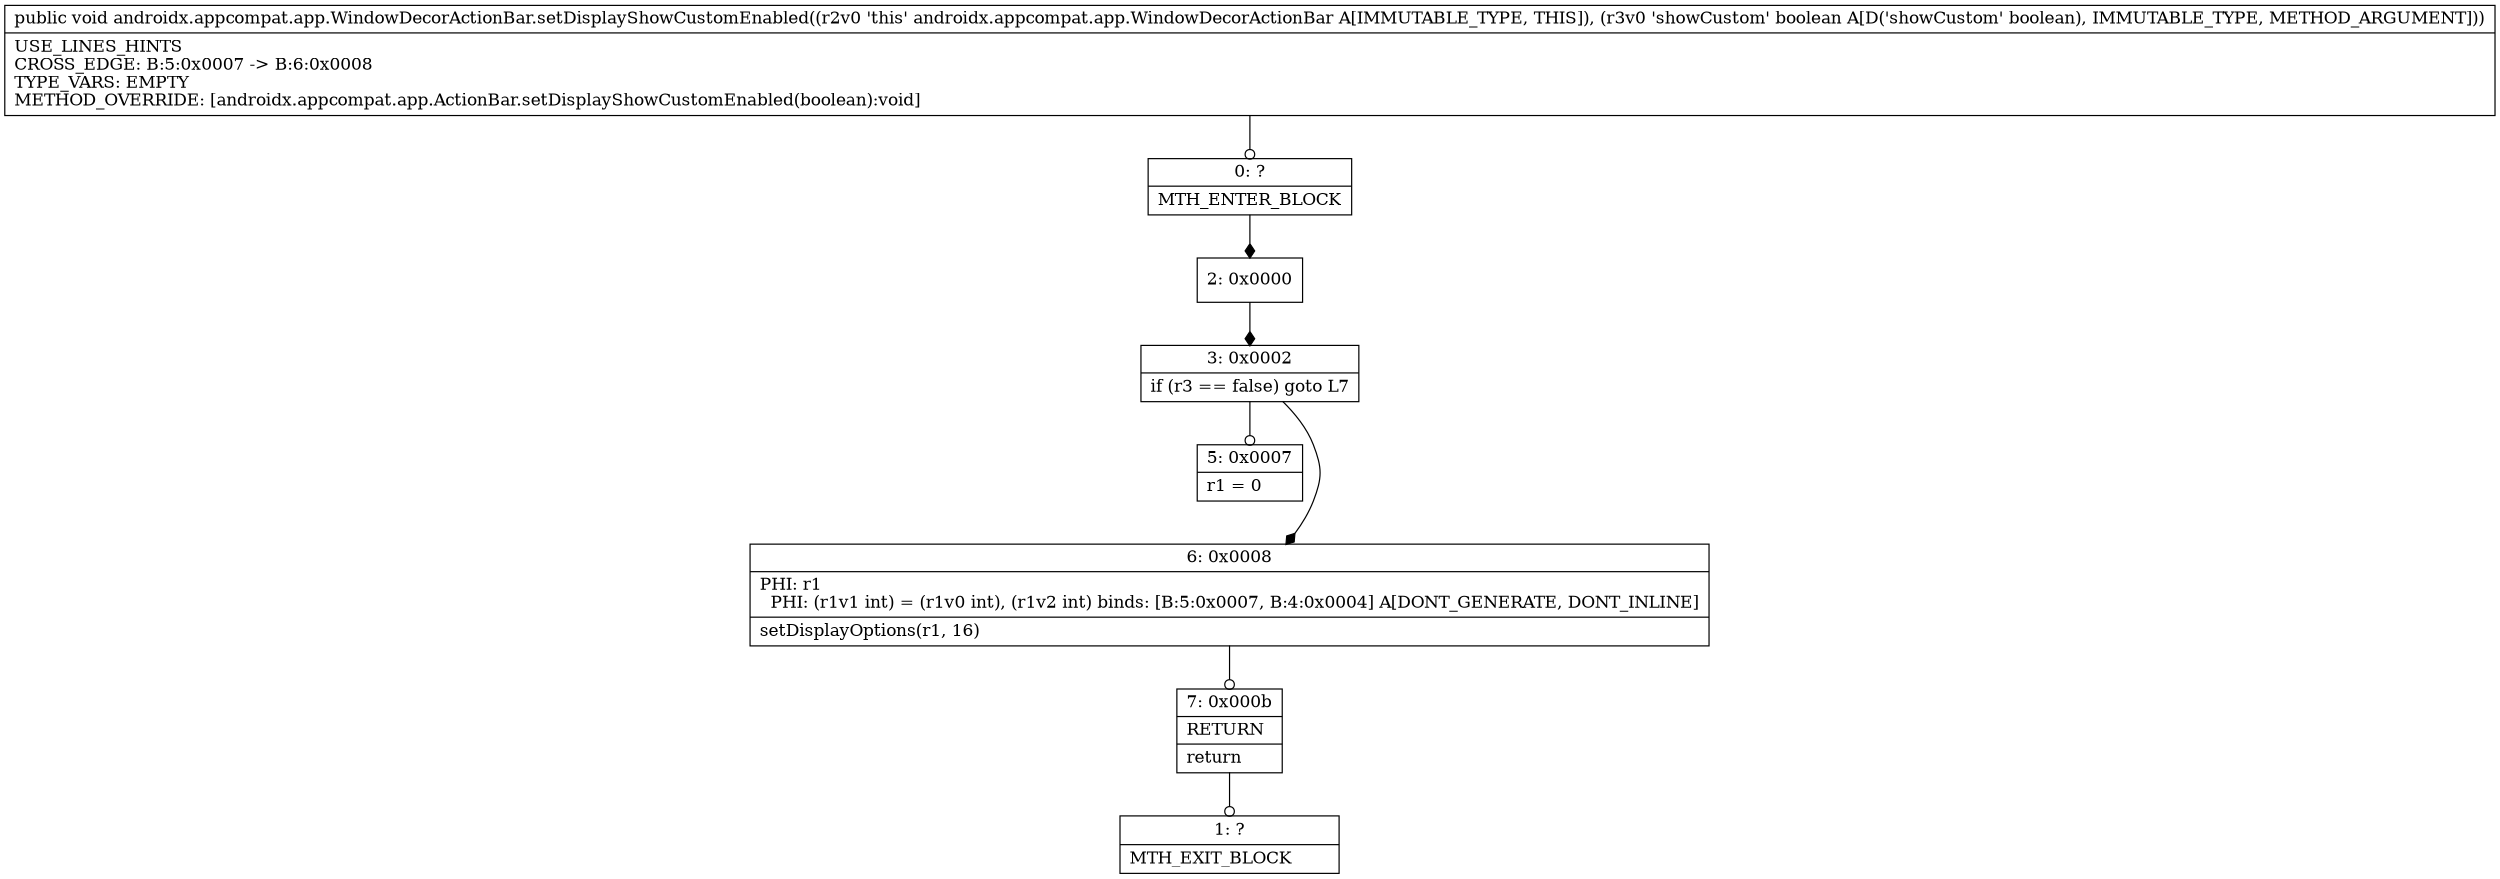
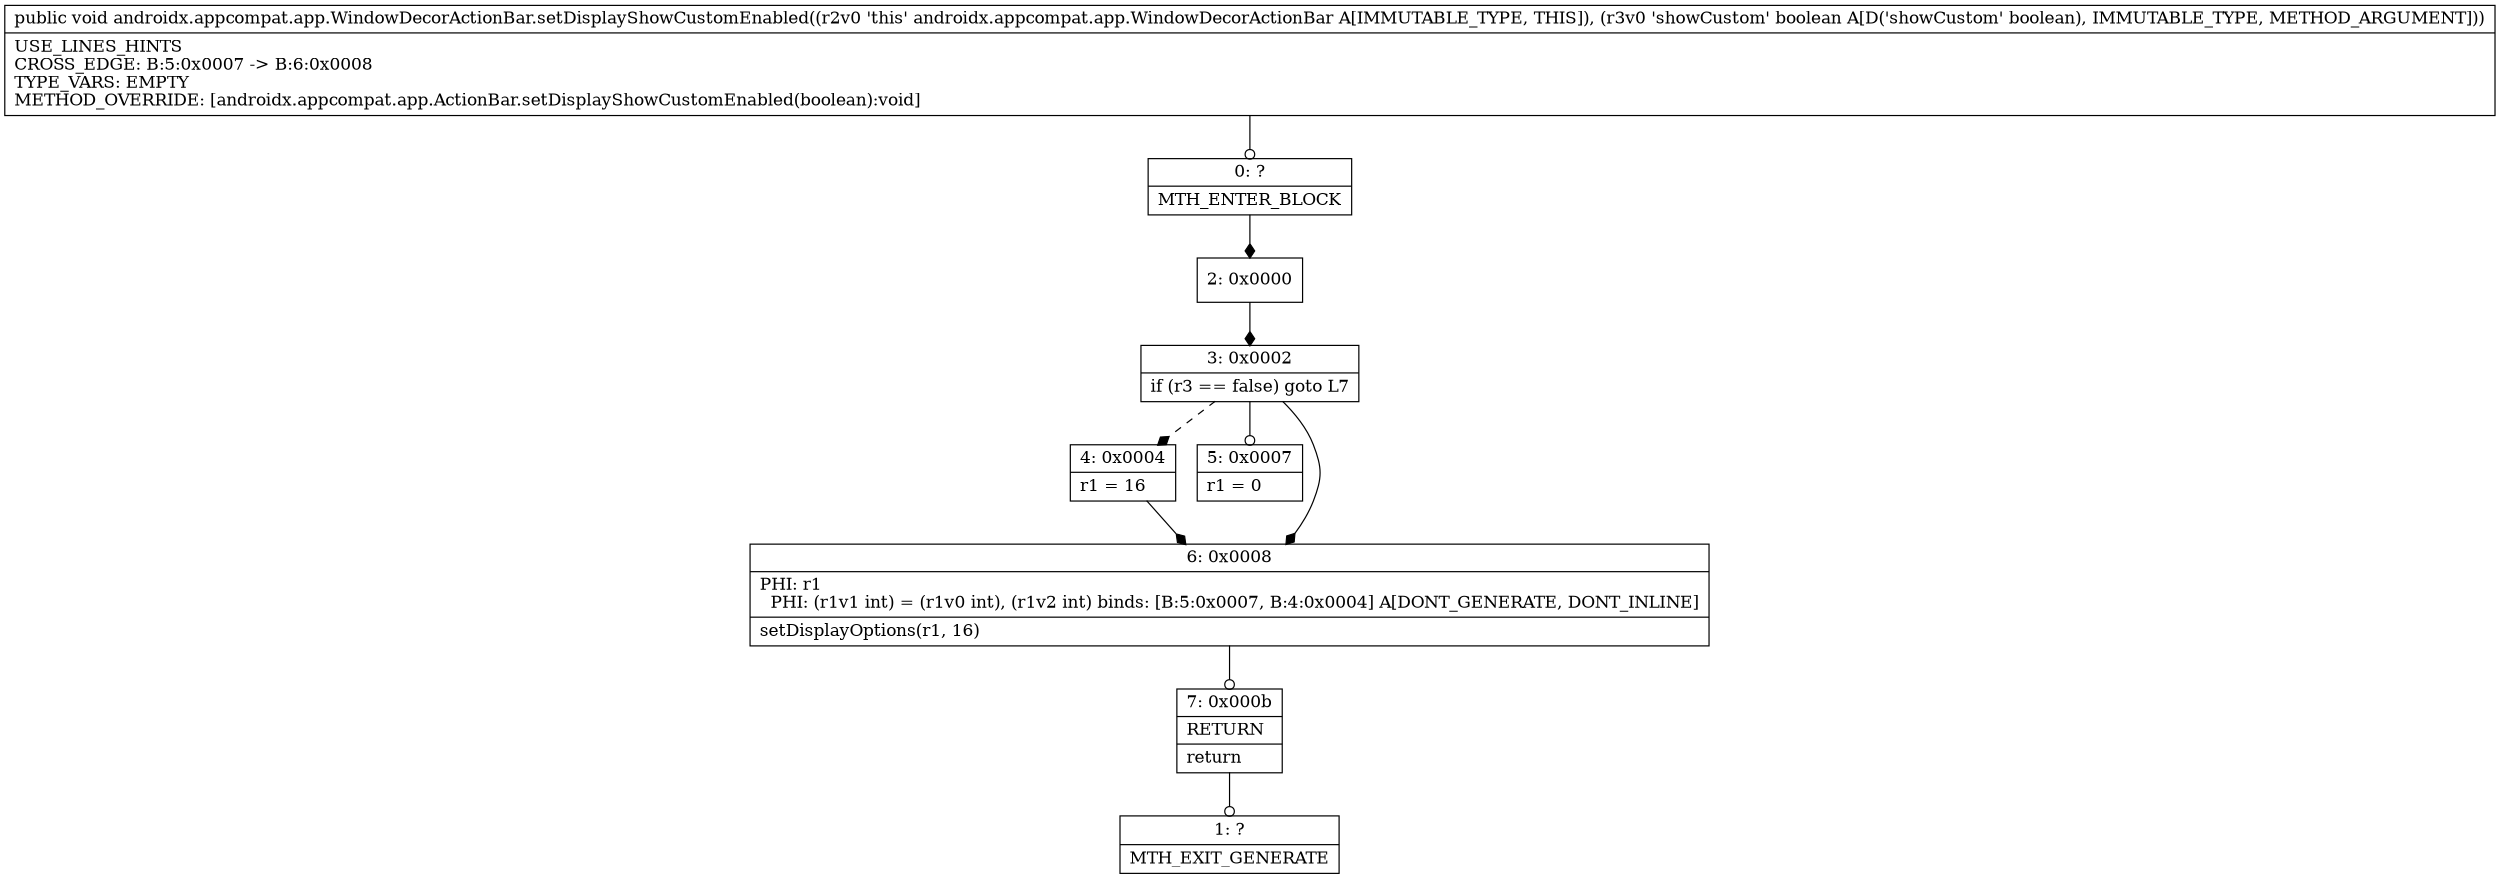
node "4: 0x0004": added
node "1: ?": text "MTH_EXIT_BLOCK" -> "MTH_EXIT_GENERATE"
